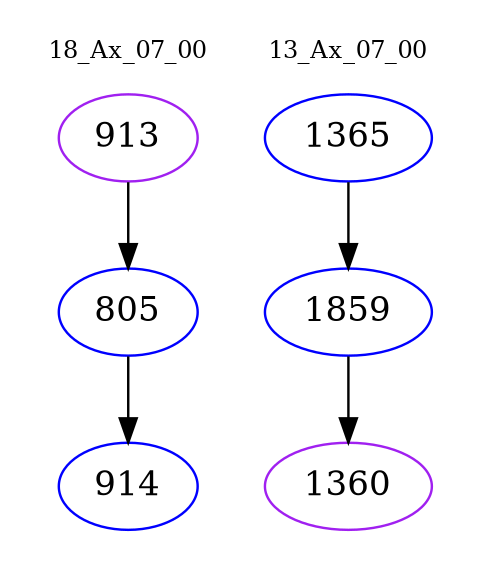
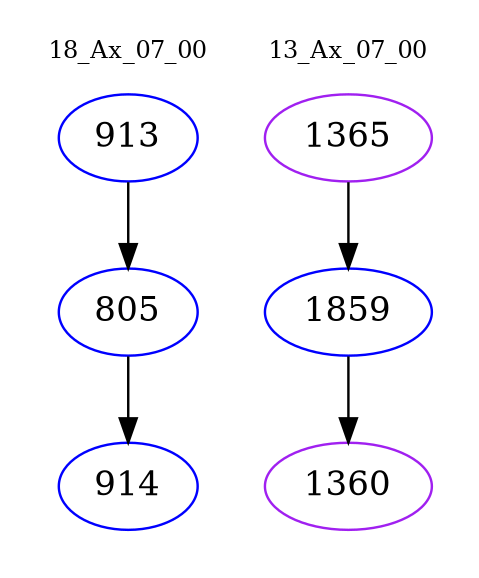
node "913": color purple -> blue
node "1365": color blue -> purple
